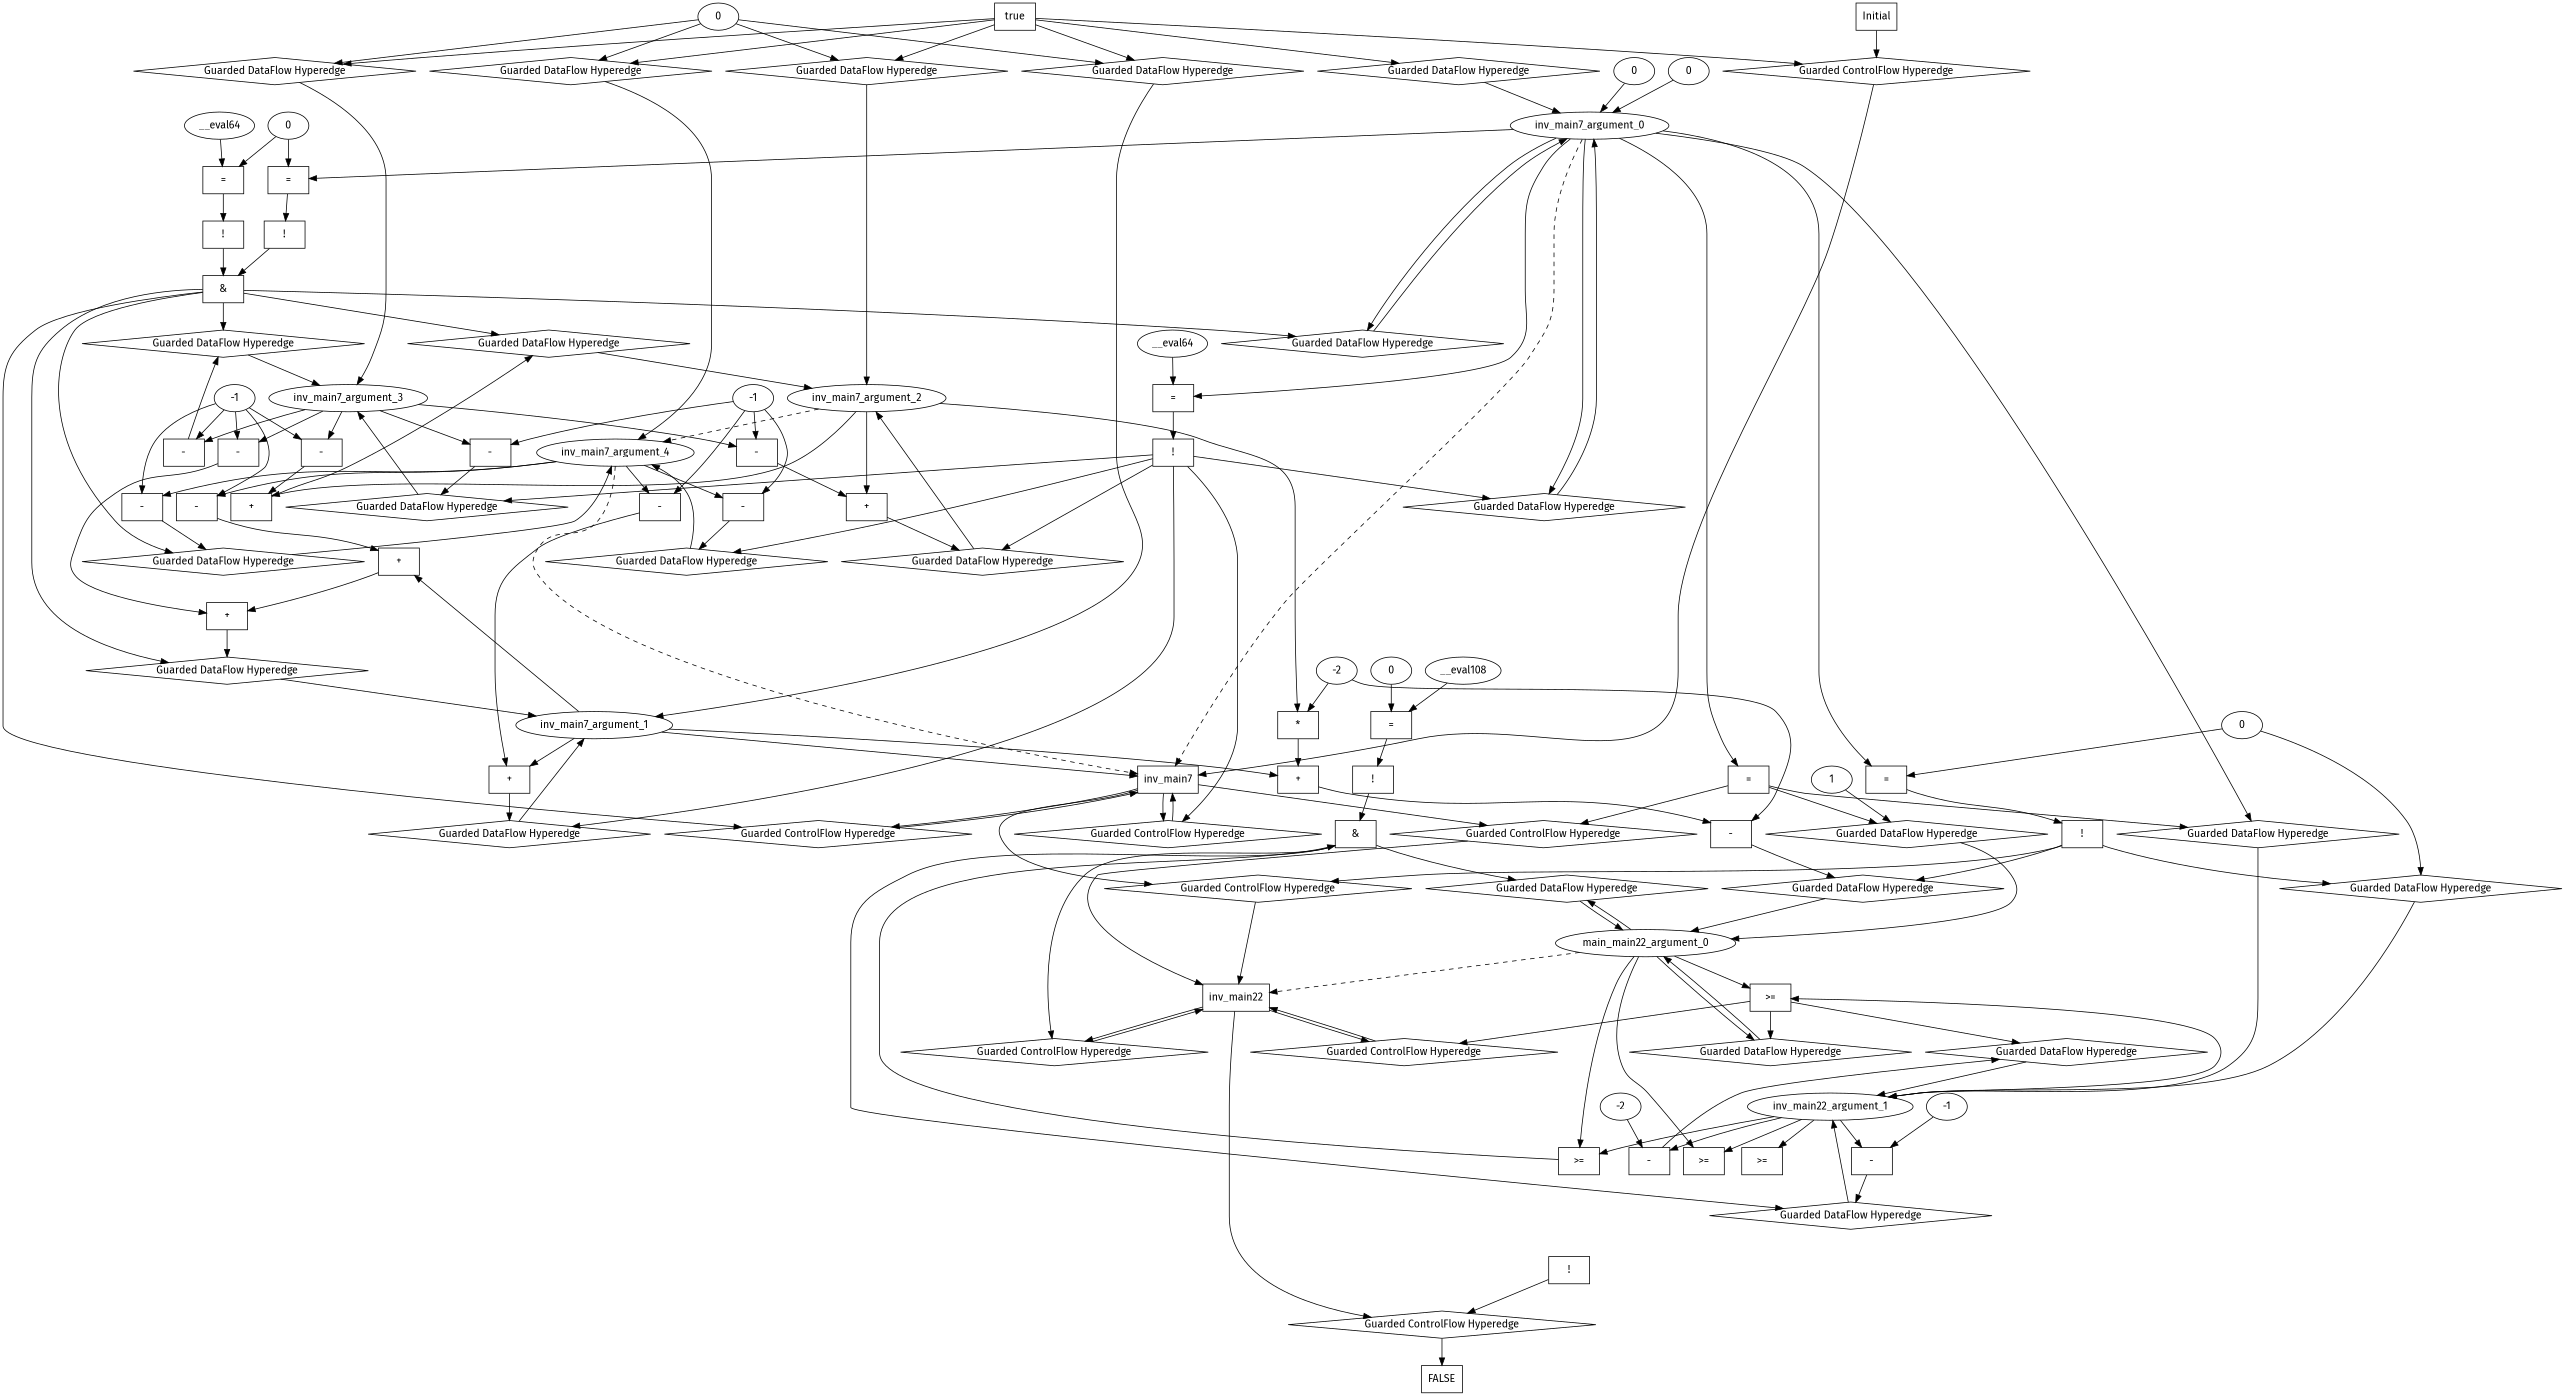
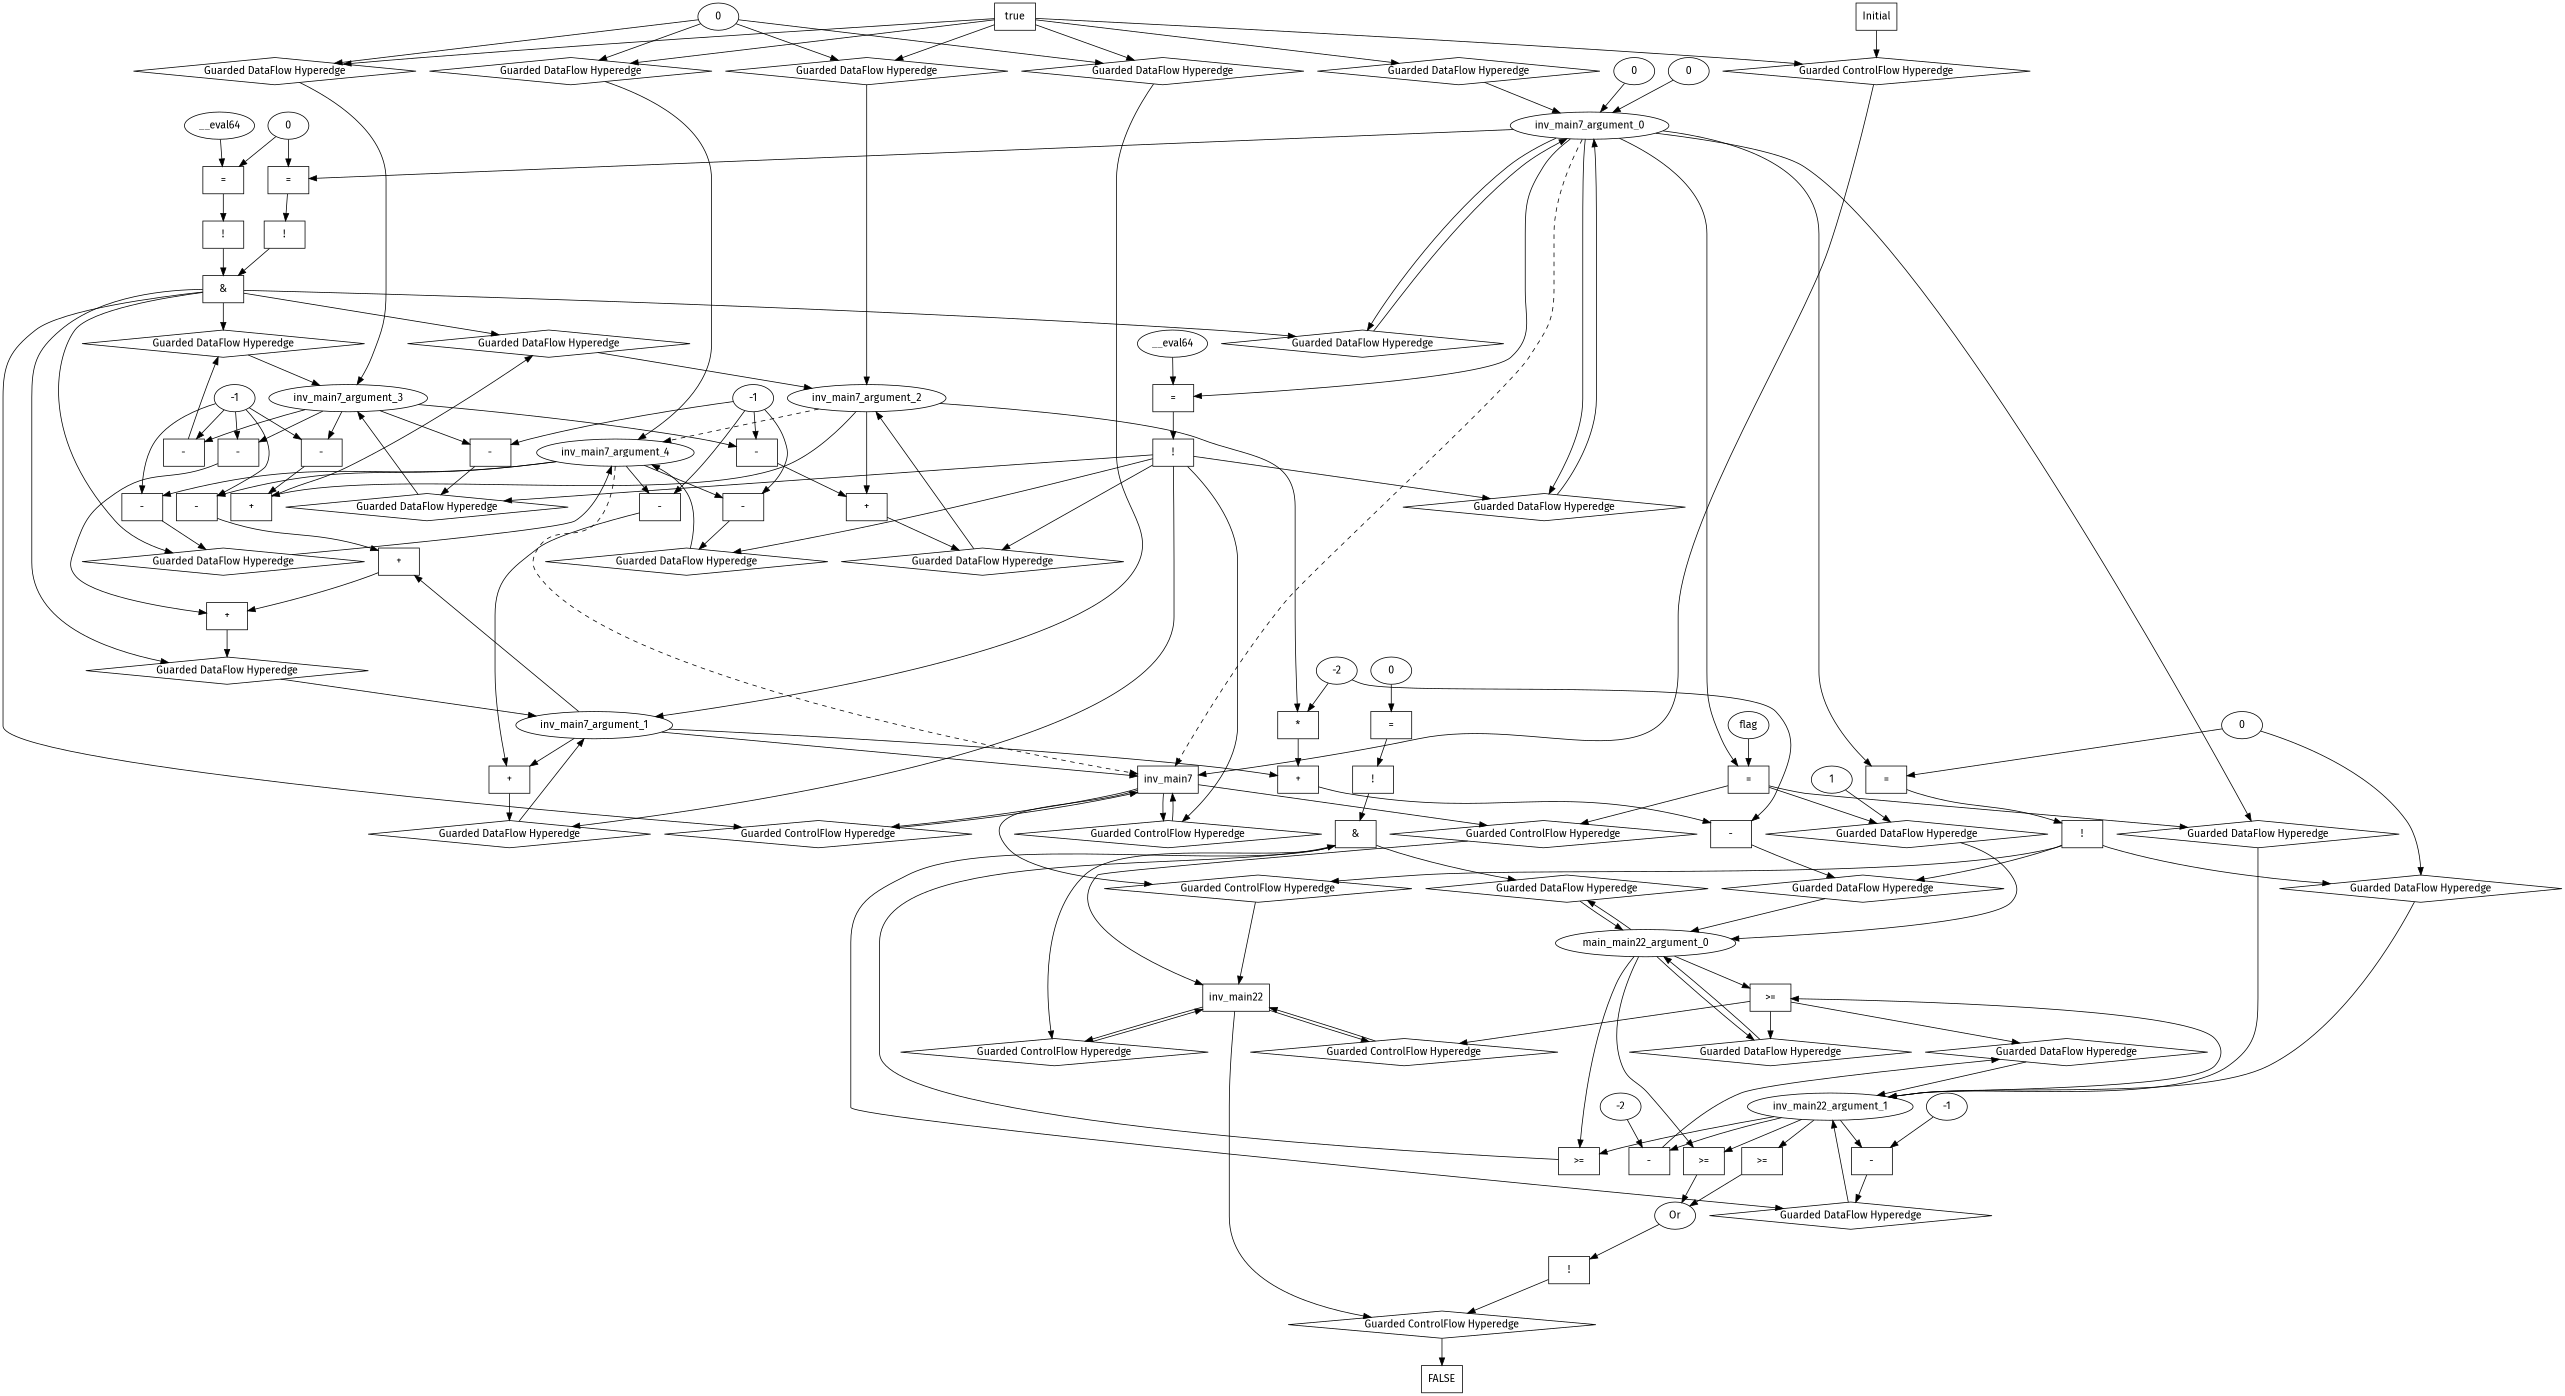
node "__eval108": removed
node "flag": added
edge "main_main22_argument_0" -> "inv_main22": removed
node "Or": added
